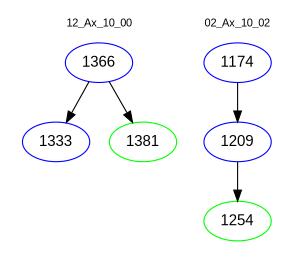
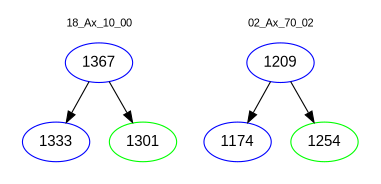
cluster "12_Ax_10_00": label "12_Ax_10_00" -> "18_Ax_10_00"
cluster "02_Ax_10_02": label "02_Ax_10_02" -> "02_Ax_70_02"
node "1366": label "1366" -> "1367"
edge "1174" -> "1209": reversed
node "1381": label "1381" -> "1301"
